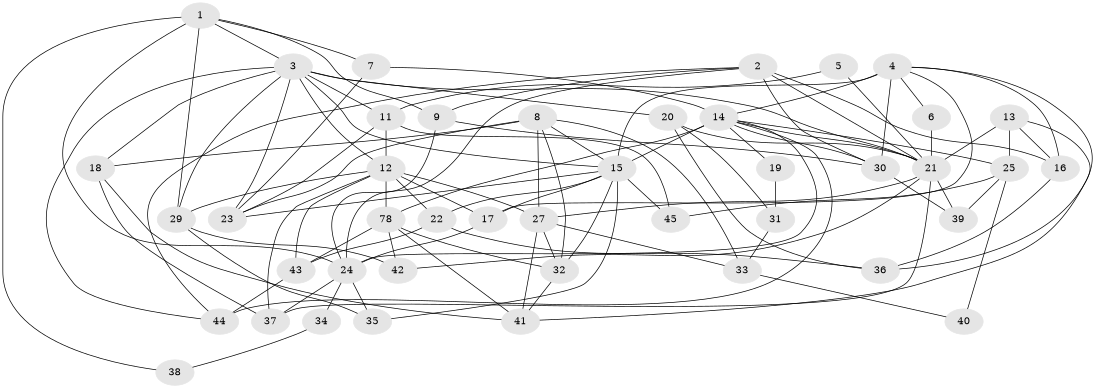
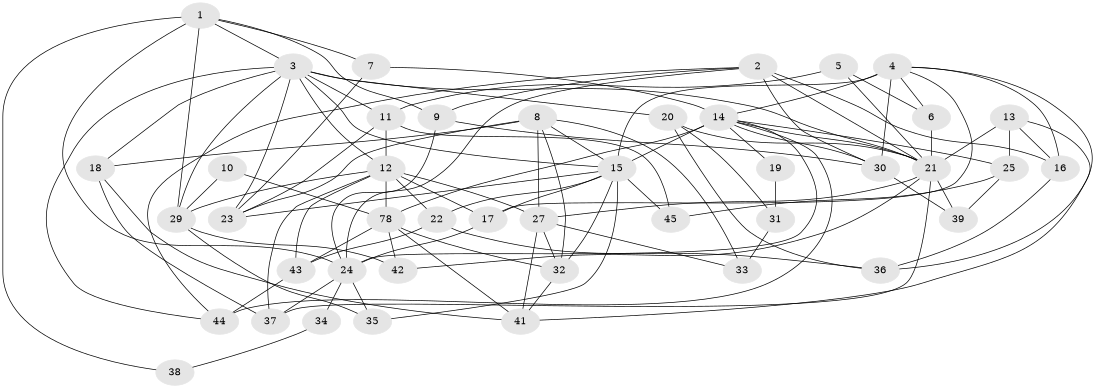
edge "5" -- "6": added
node "10": added
node "40": removed
